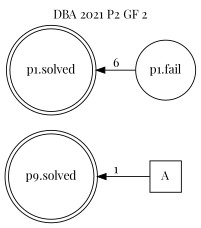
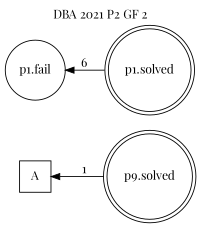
edge "p1.fail" -> "p1.solved": reversed
edge "A" -> "p9.solved": reversed
